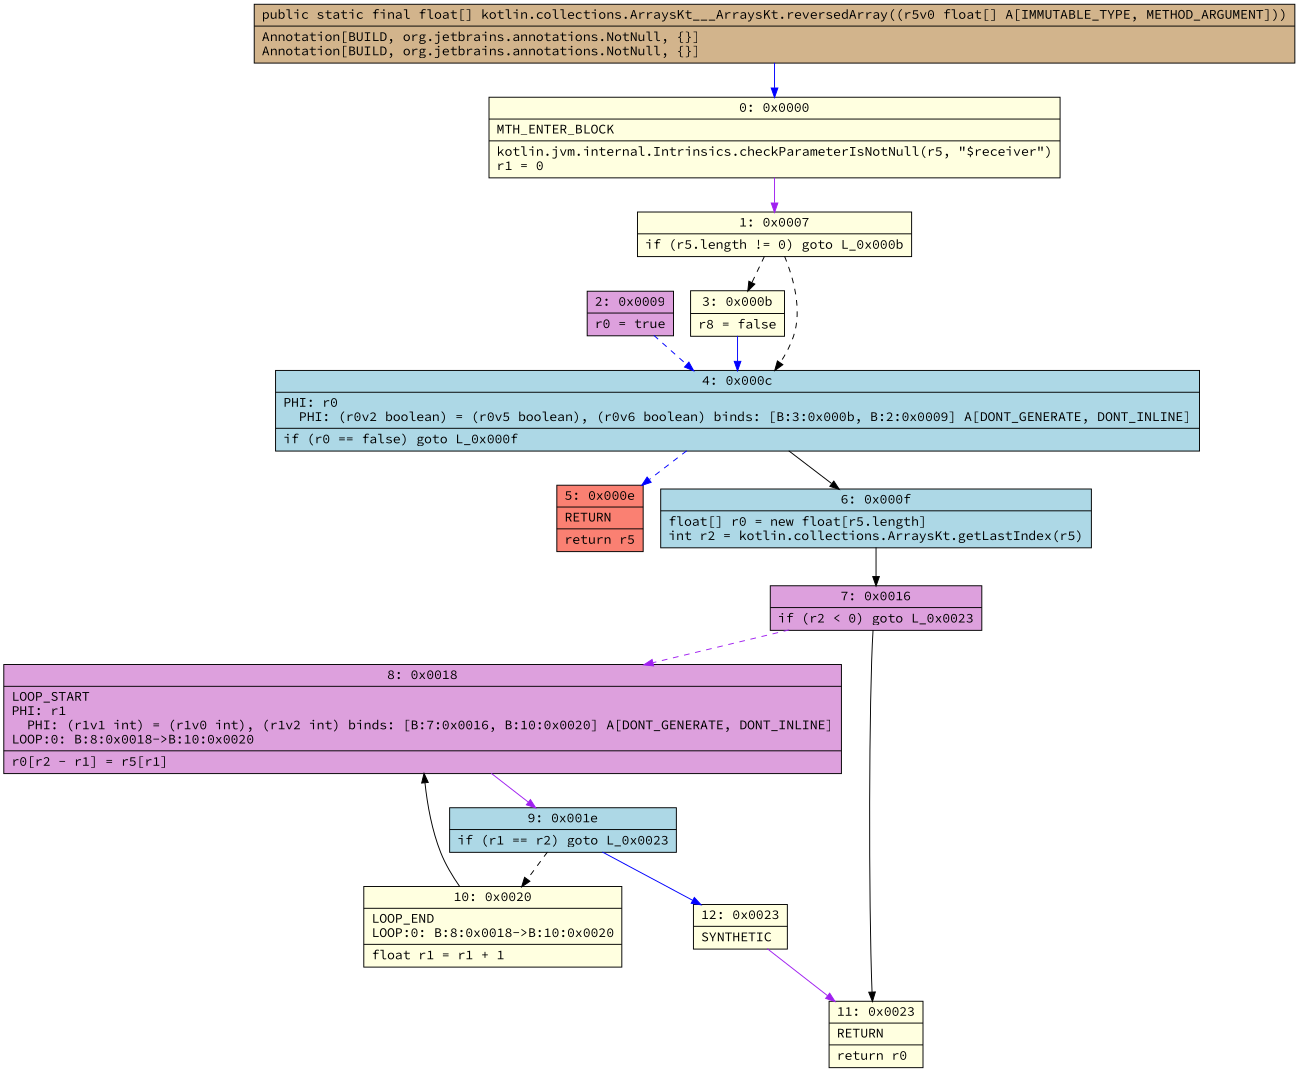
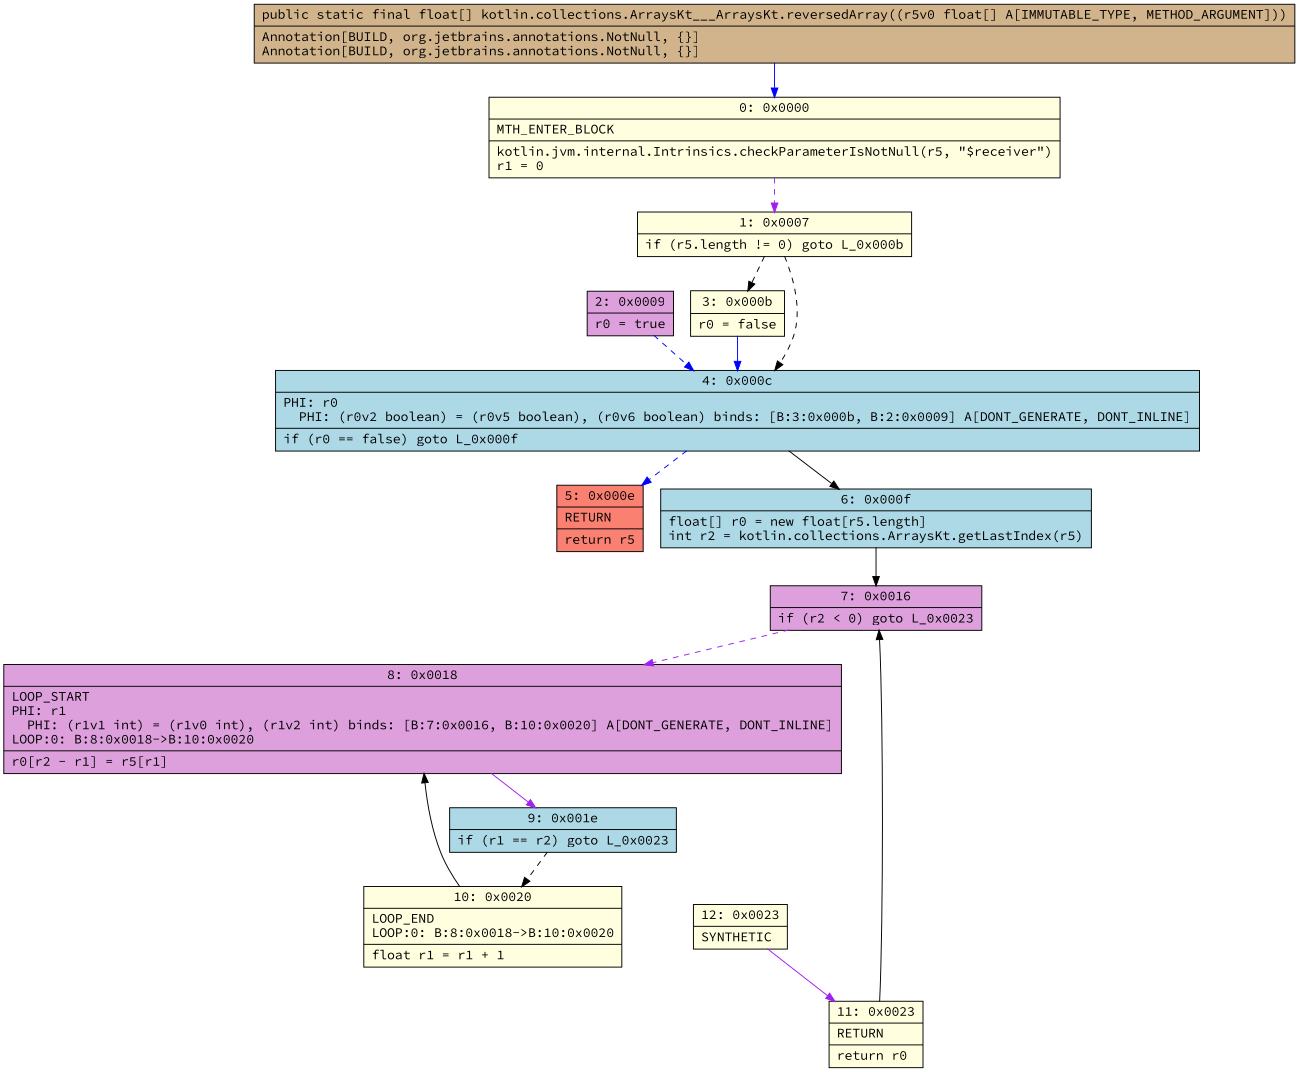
edge "0: 0x0000" -> "1: 0x0007": style solid -> dashed
node "3: 0x000b": text "r8 = false" -> "r0 = false"
edge "7: 0x0016" -> "11: 0x0023": reversed
edge "9: 0x001e" -> "12: 0x0023": removed
